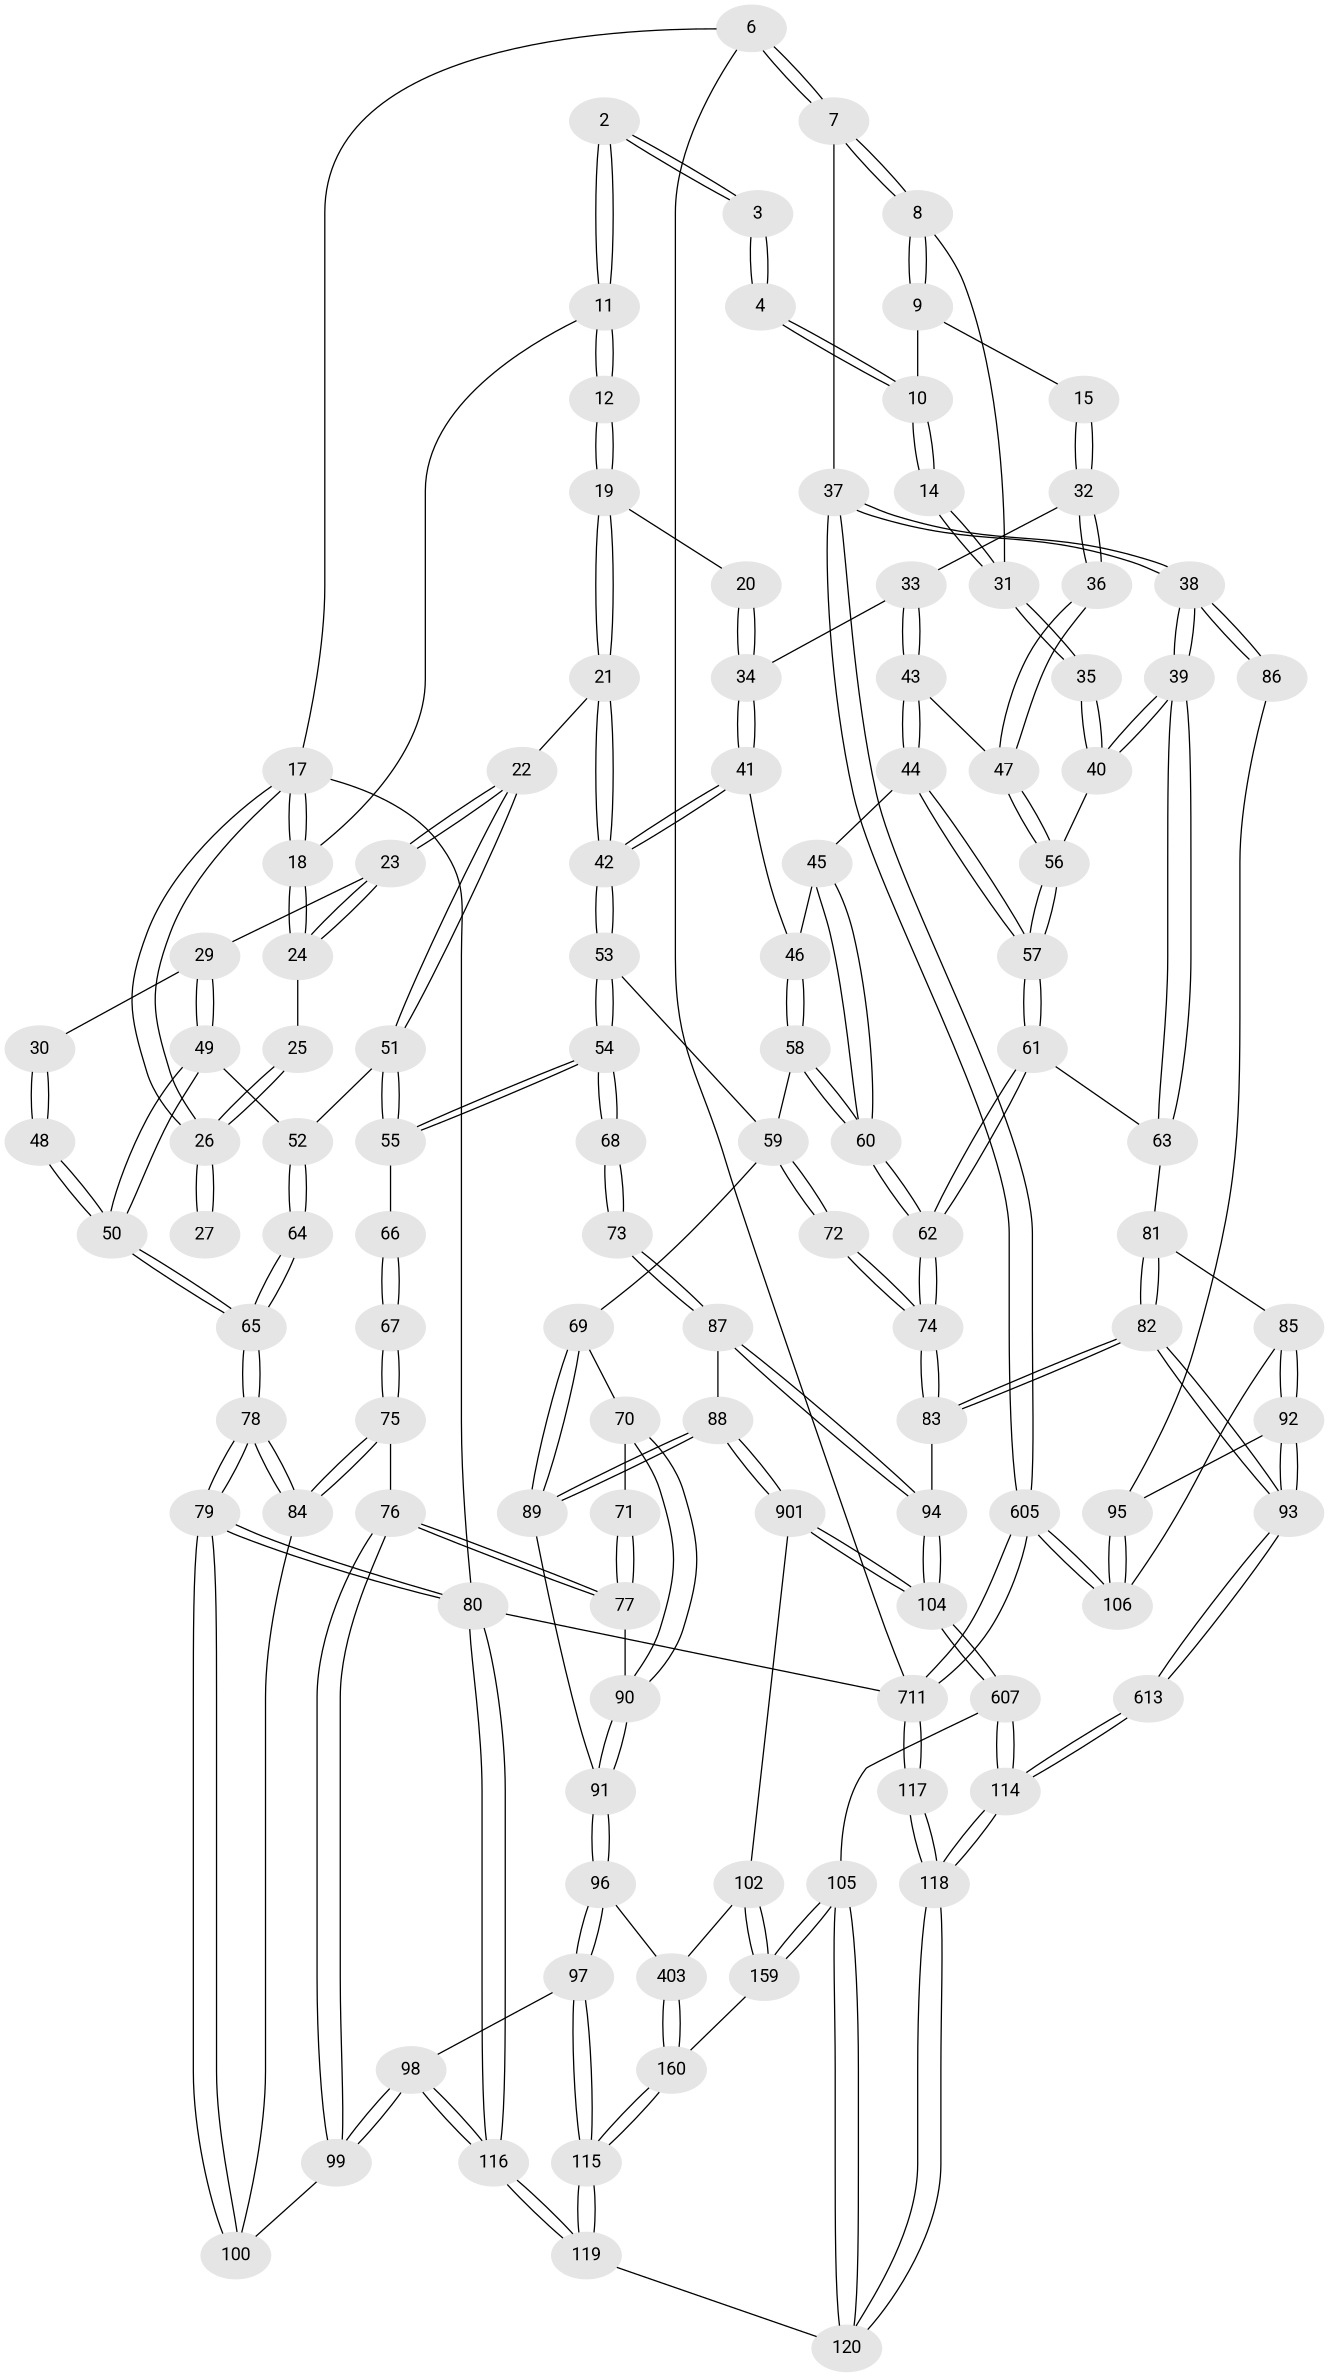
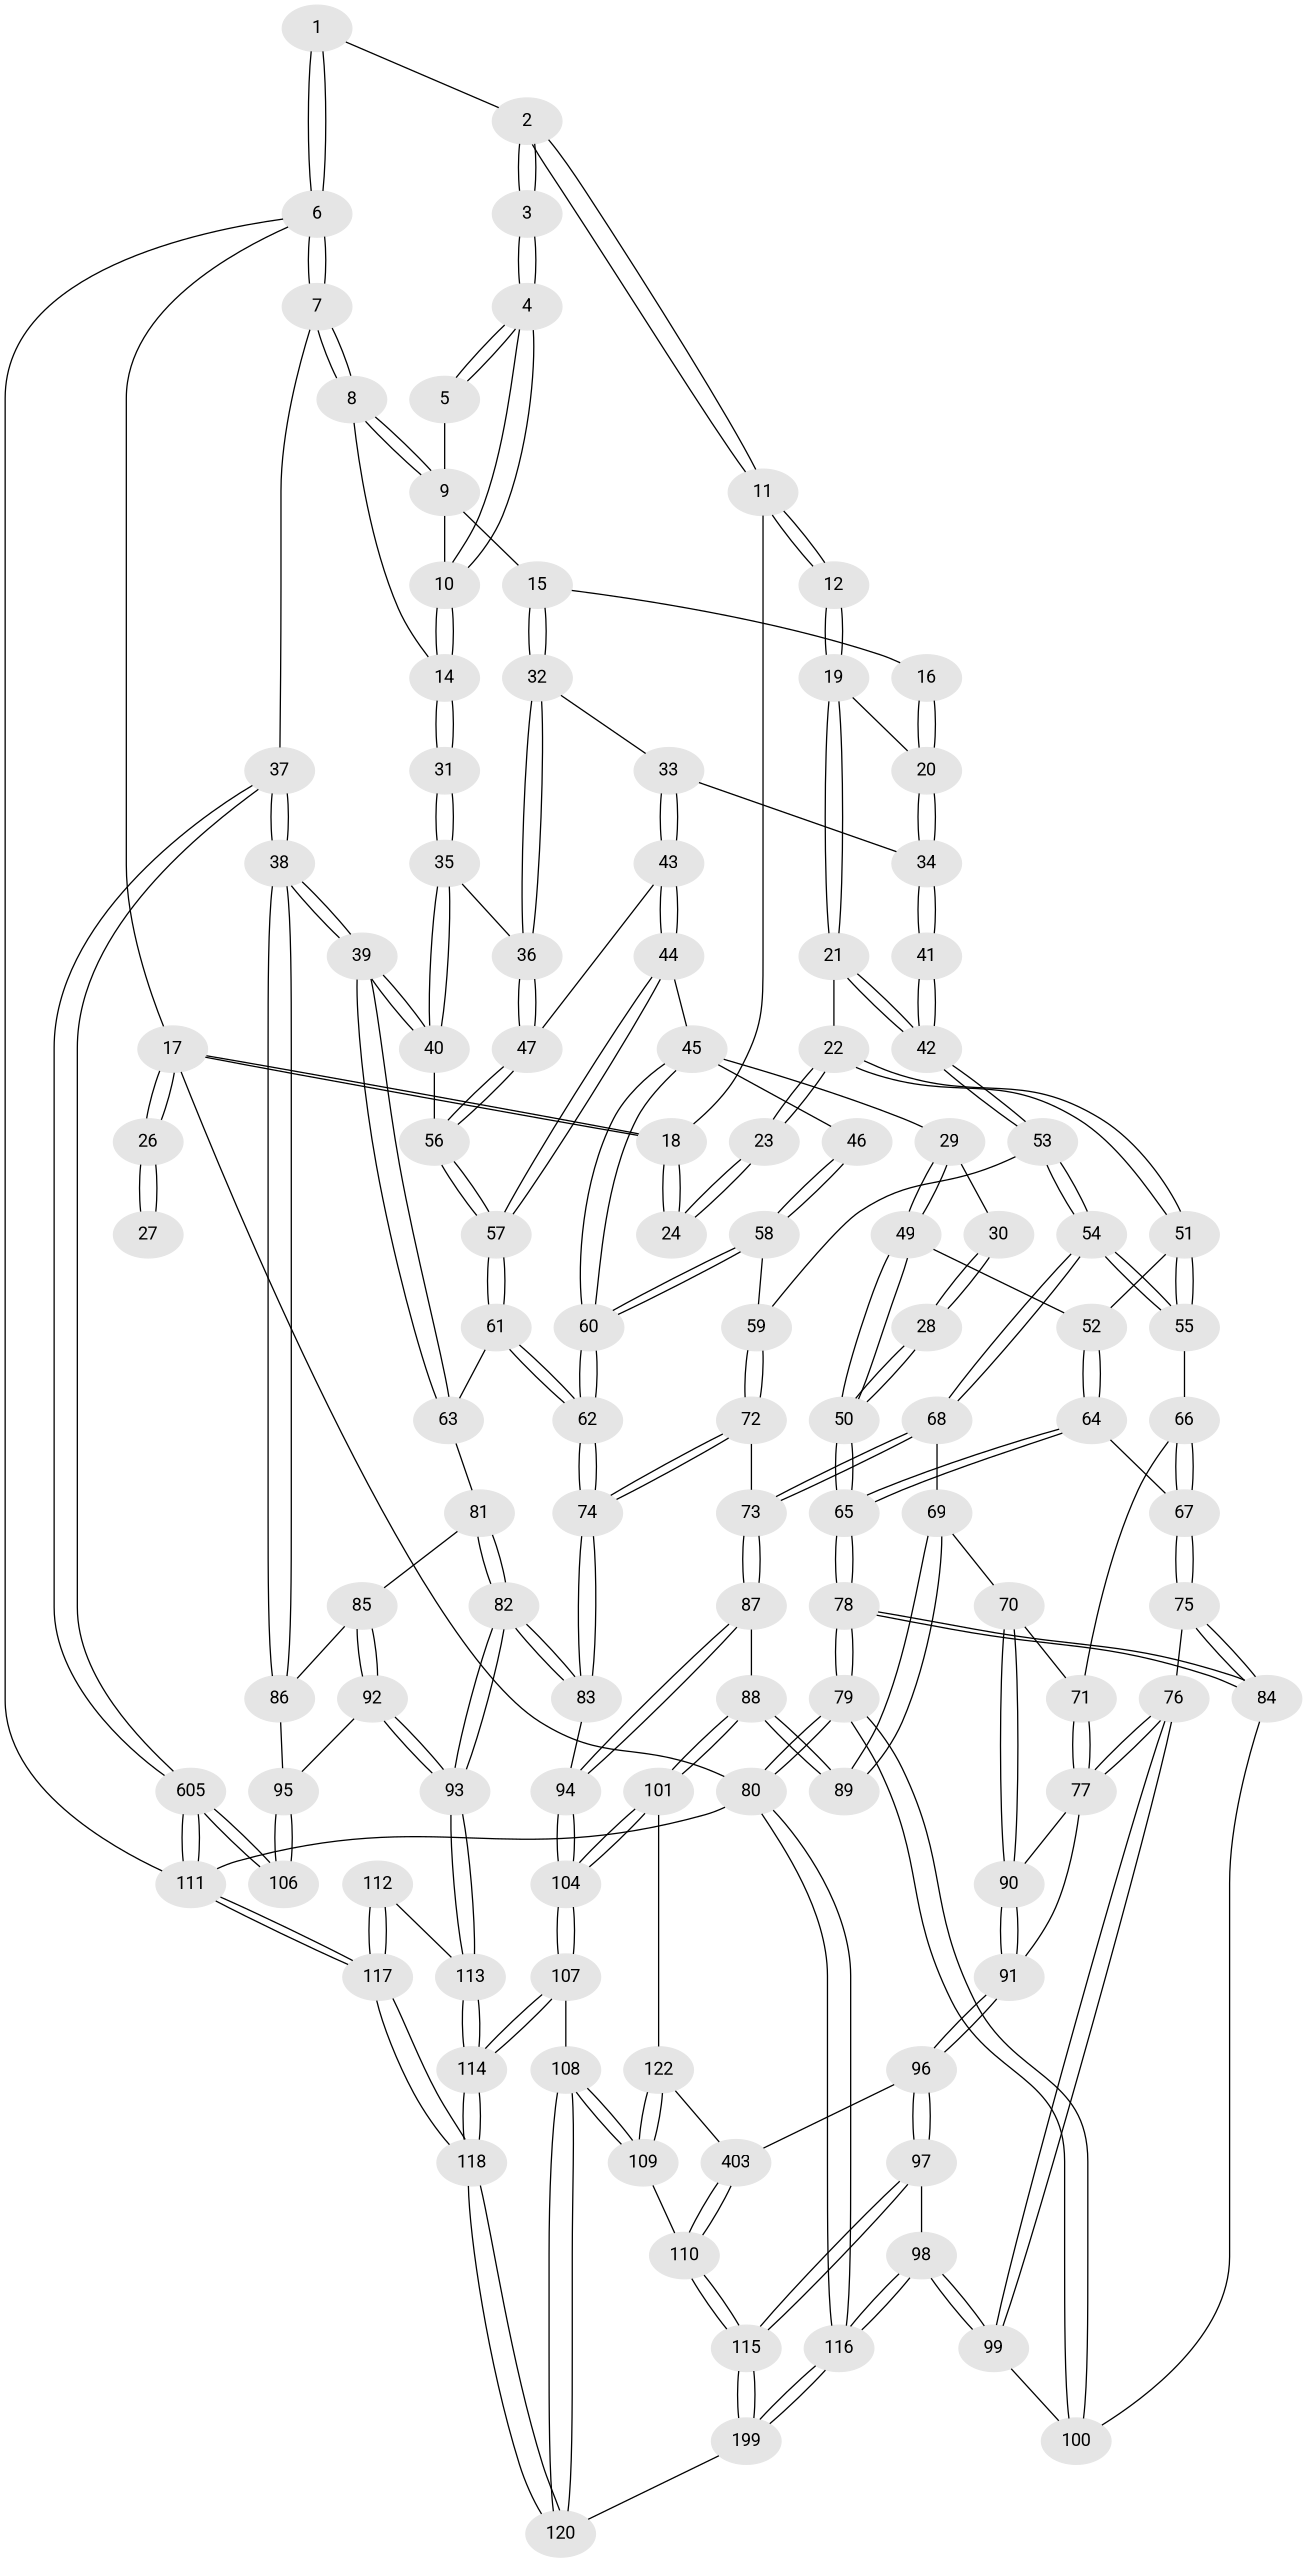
node "1": added
edge "8" -- "31": now "8" -- "14"
node "5": added
node "16": added
edge "41" -- "46": removed
edge "23" -- "29": now "45" -- "29"
edge "35" -- "36": added
node "25": removed
node "48": label "48" -> "28"
edge "59" -- "69": now "68" -- "69"
edge "85" -- "106": now "85" -- "86"
edge "72" -- "73": added
edge "64" -- "67": added
node "901": label "901" -> "101"
edge "66" -- "71": added
edge "89" -- "91": now "77" -- "91"
node "711": label "711" -> "111"
node "607": label "607" -> "107"
node "613": label "613" -> "113"
node "112": added
node "102": label "102" -> "122"
node "105": label "105" -> "108"
node "159": label "159" -> "109"
node "160": label "160" -> "110"
node "119": label "119" -> "199"
